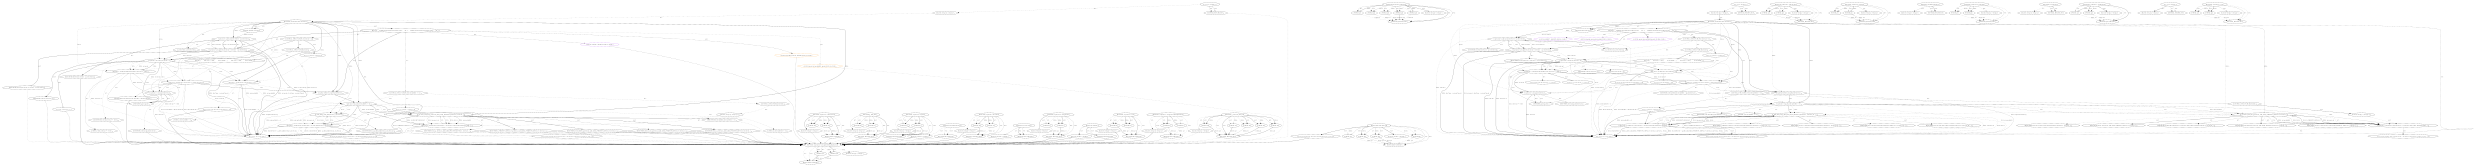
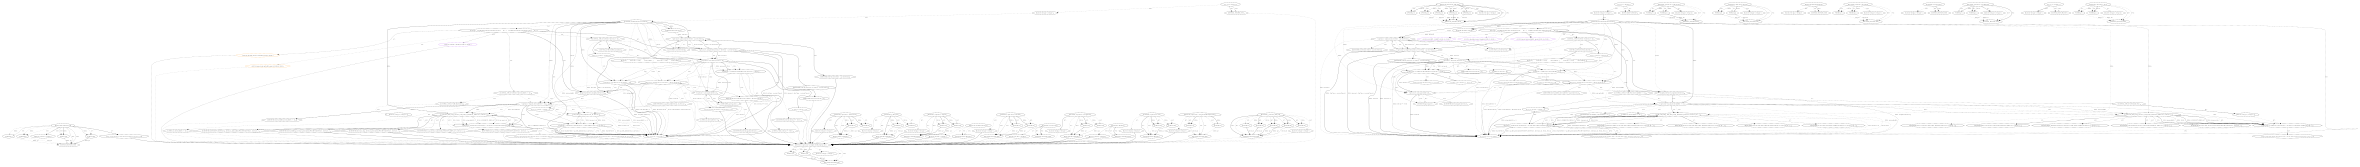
edge "(g_idle_add,g_idle_add(timeout_cb, NULL))" -> "(IDENTIFIER,NULL,g_idle_add(timeout_cb, NULL))": reversed
